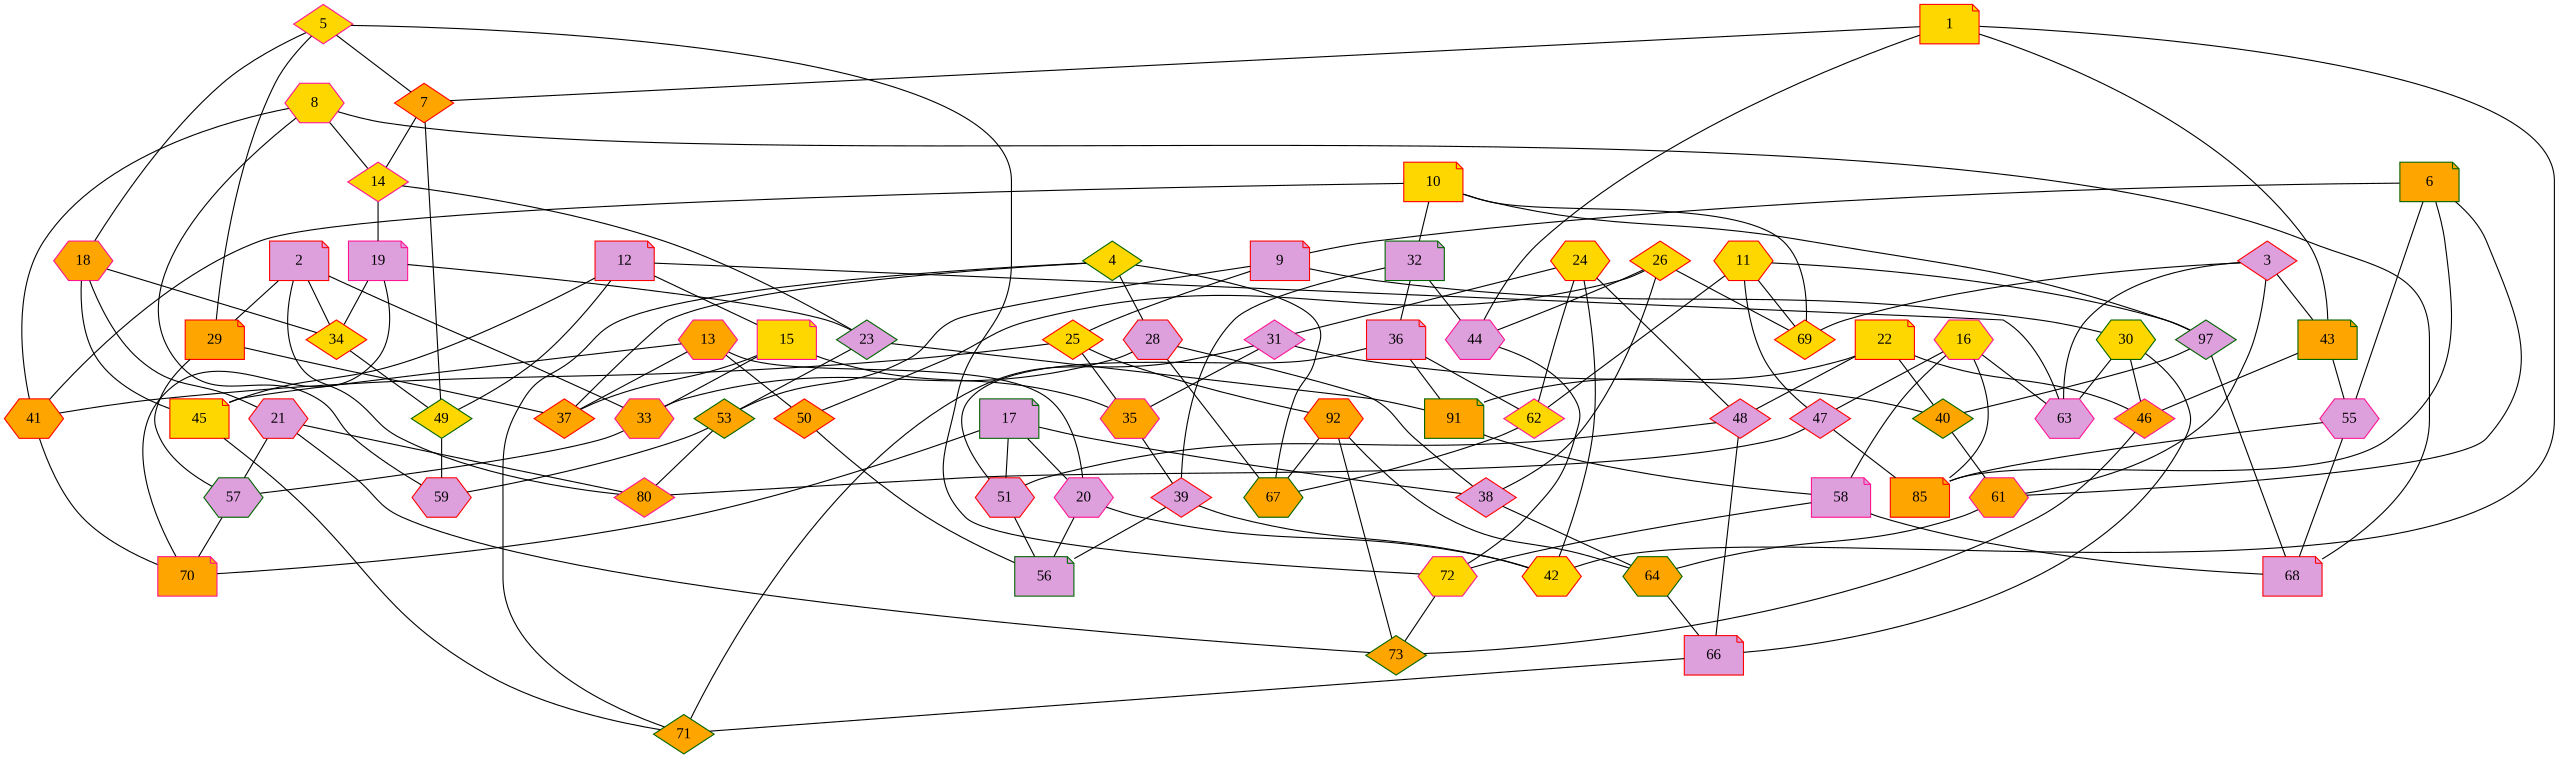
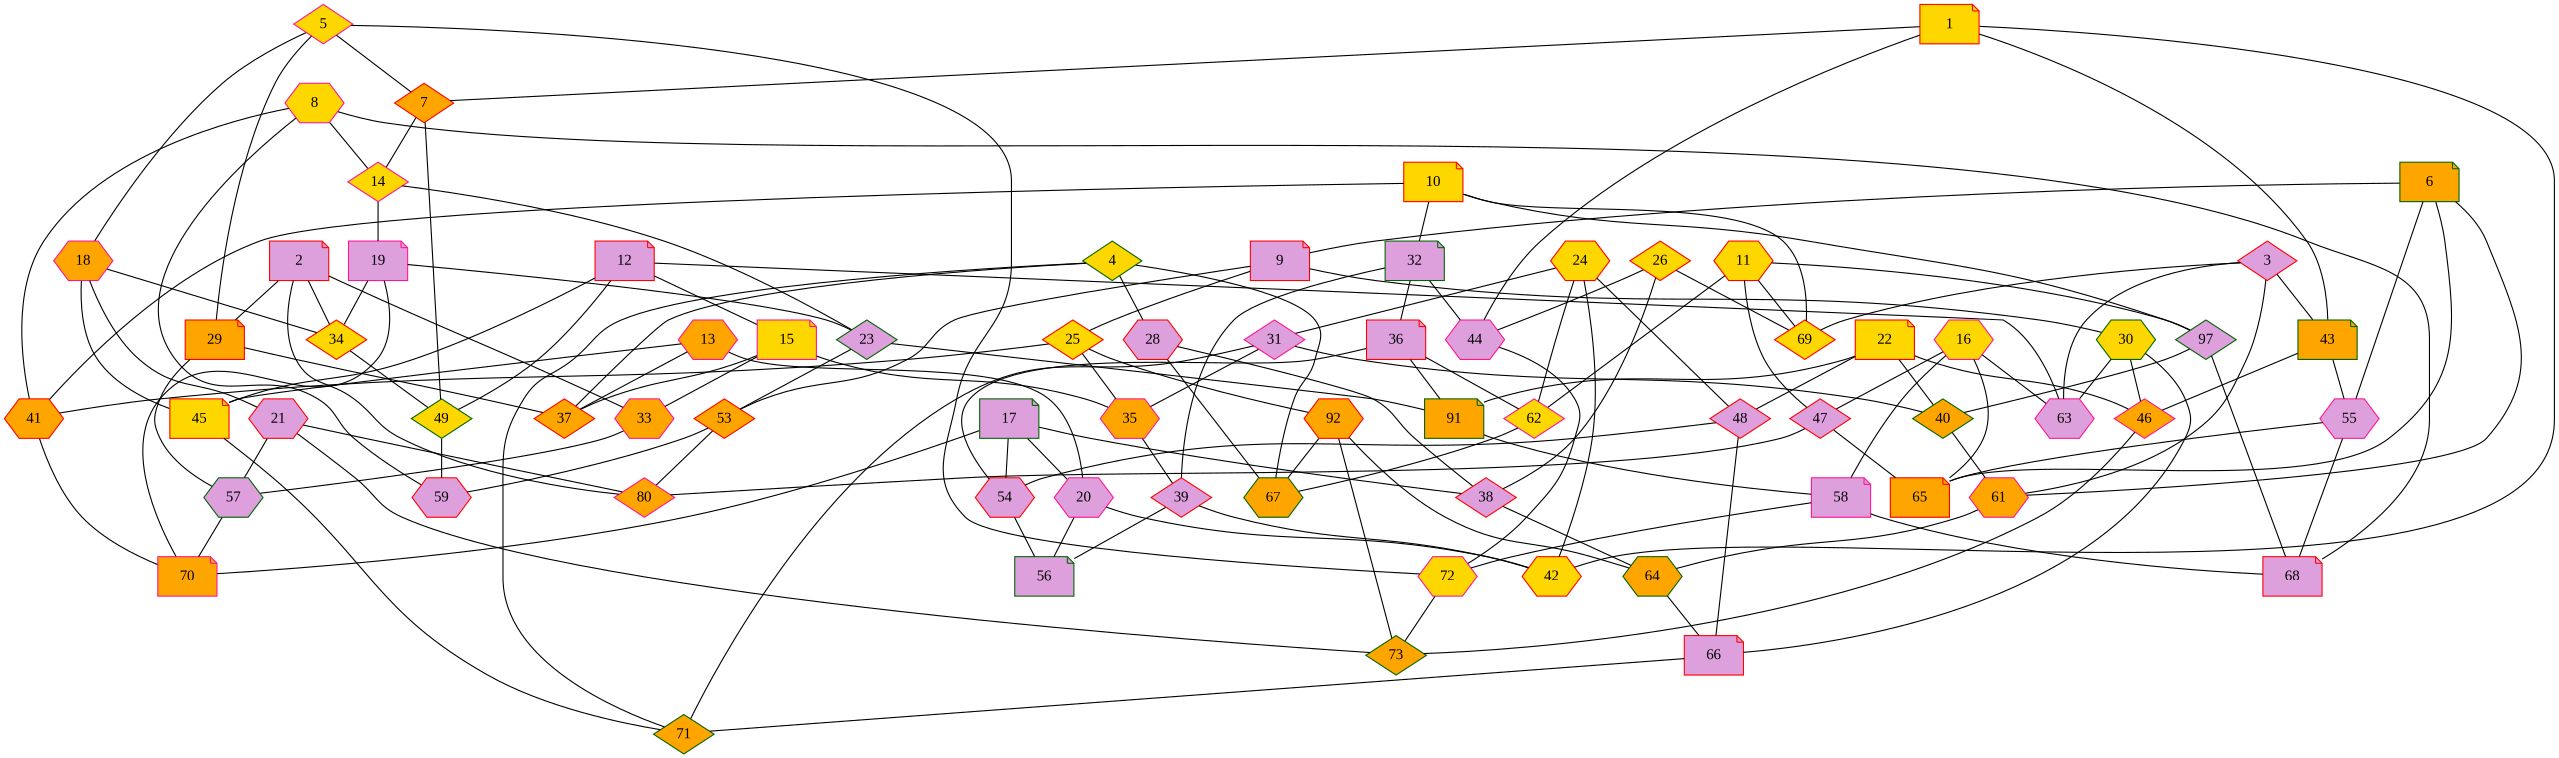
edge "28" -- "33": removed
node "53": color darkgreen -> red
node "50": removed
node "51": label "51" -> "54"
node "85": label "85" -> "65"
